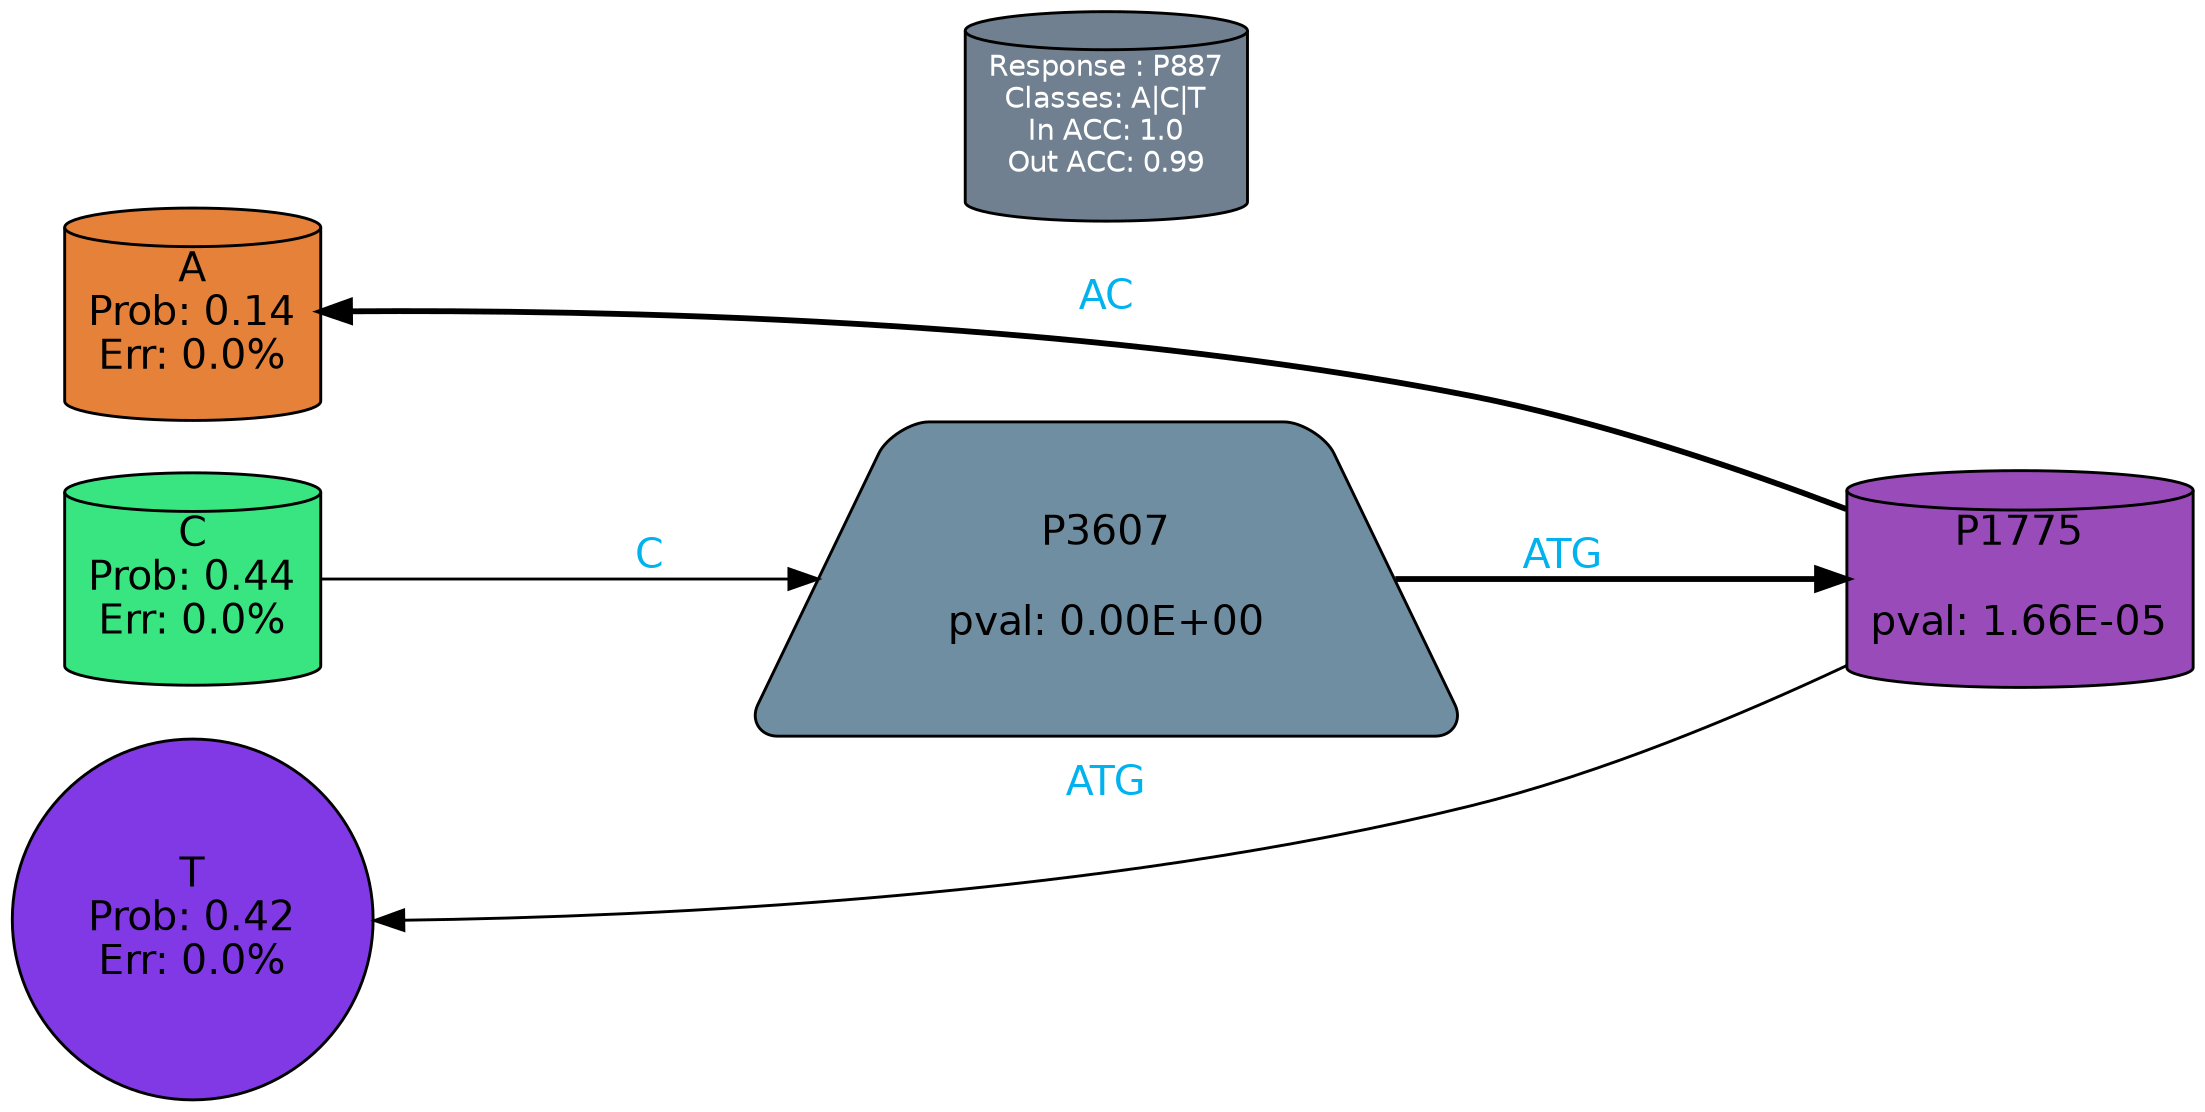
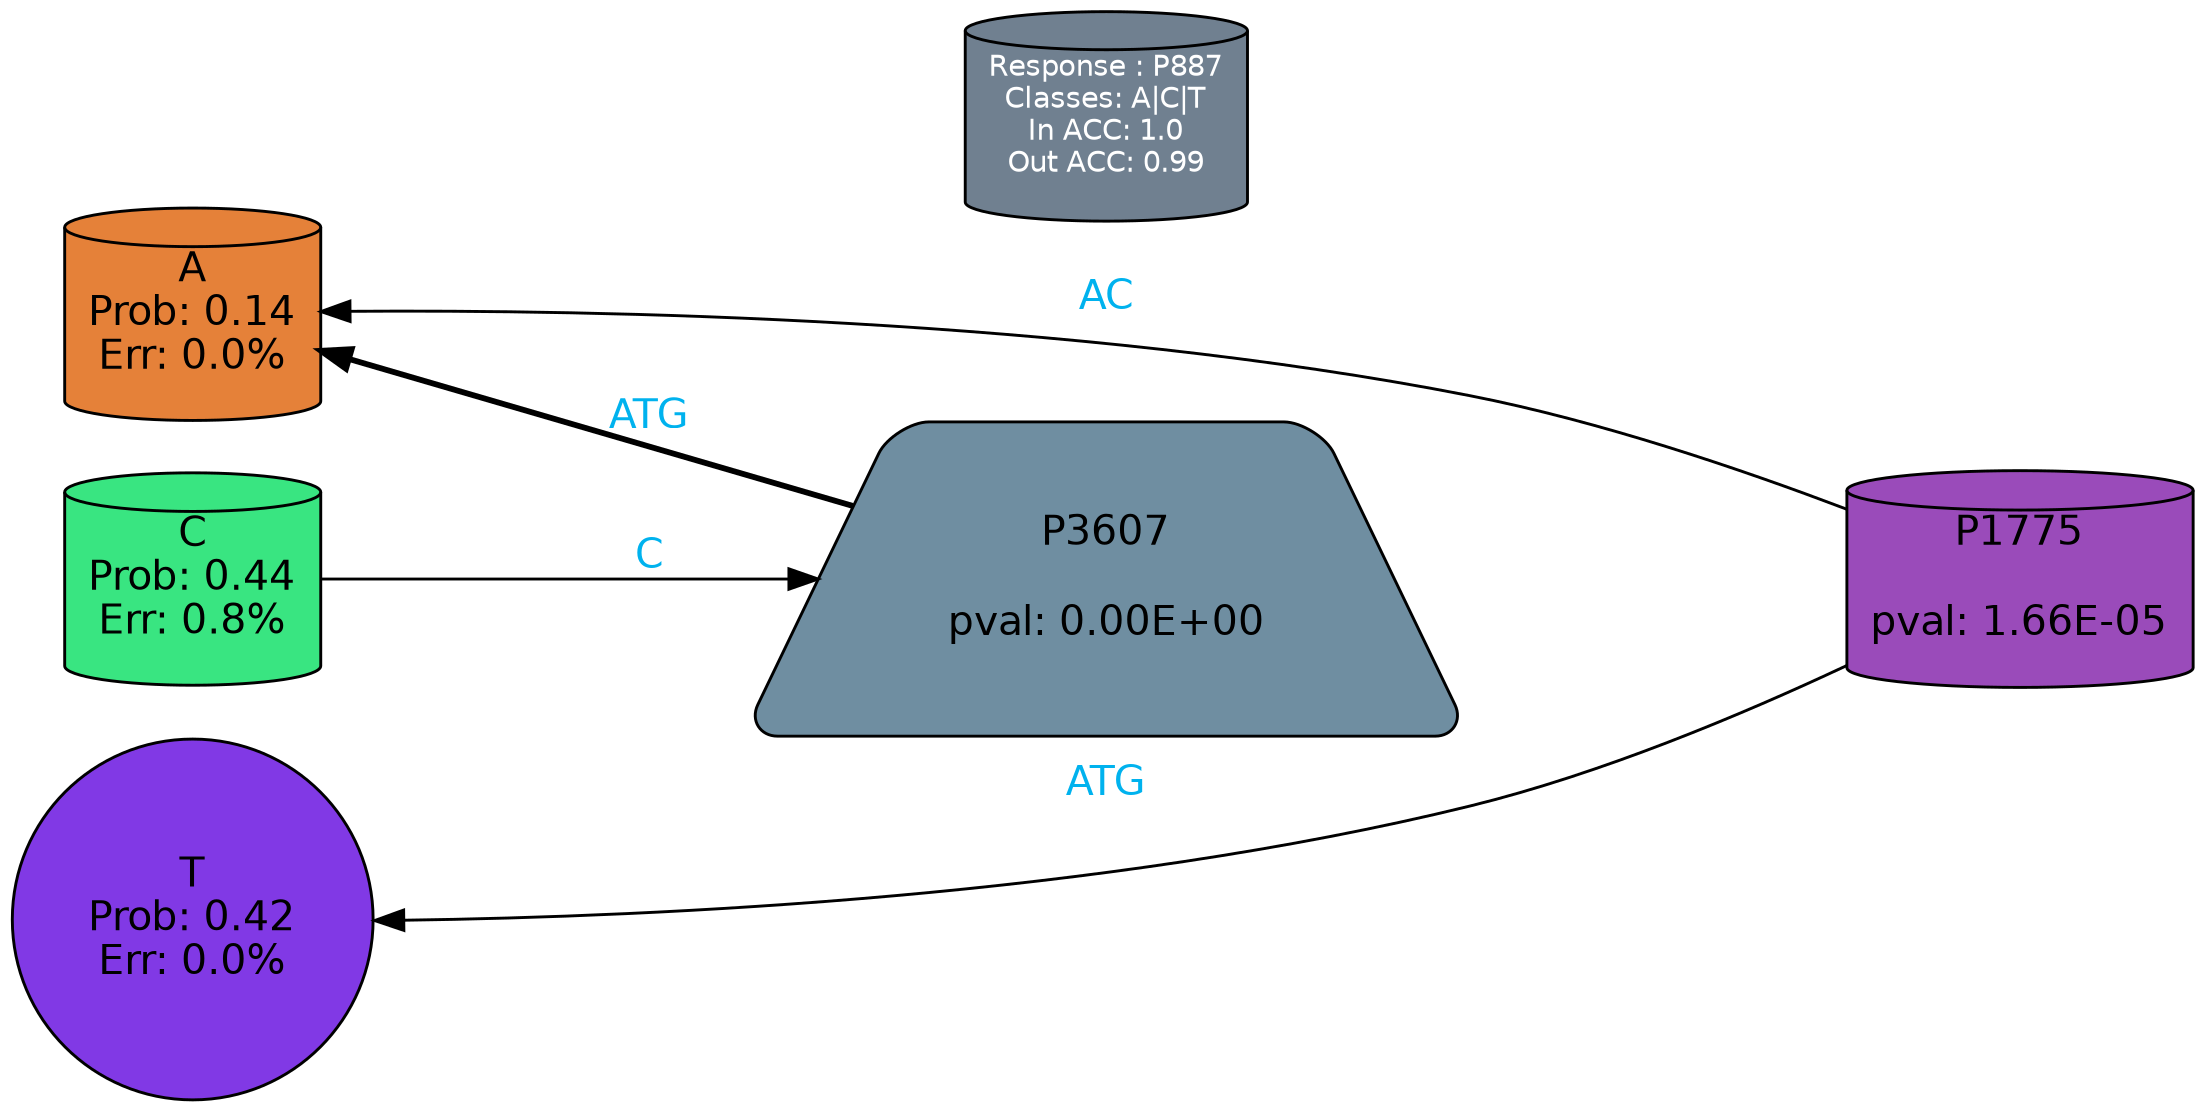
edge "P1775 pval: 1.66E-05" -> "A Prob: 0.14 Err: 0.0%": style bold -> solid
node "C Prob: 0.44 Err: 0.0%": label "C Prob: 0.44 Err: 0.0%" -> "C Prob: 0.44 Err: 0.8%"
edge "P3607 pval: 0.00E+00" -> "P1775 pval: 1.66E-05": now "P3607 pval: 0.00E+00" -> "A Prob: 0.14 Err: 0.0%"
